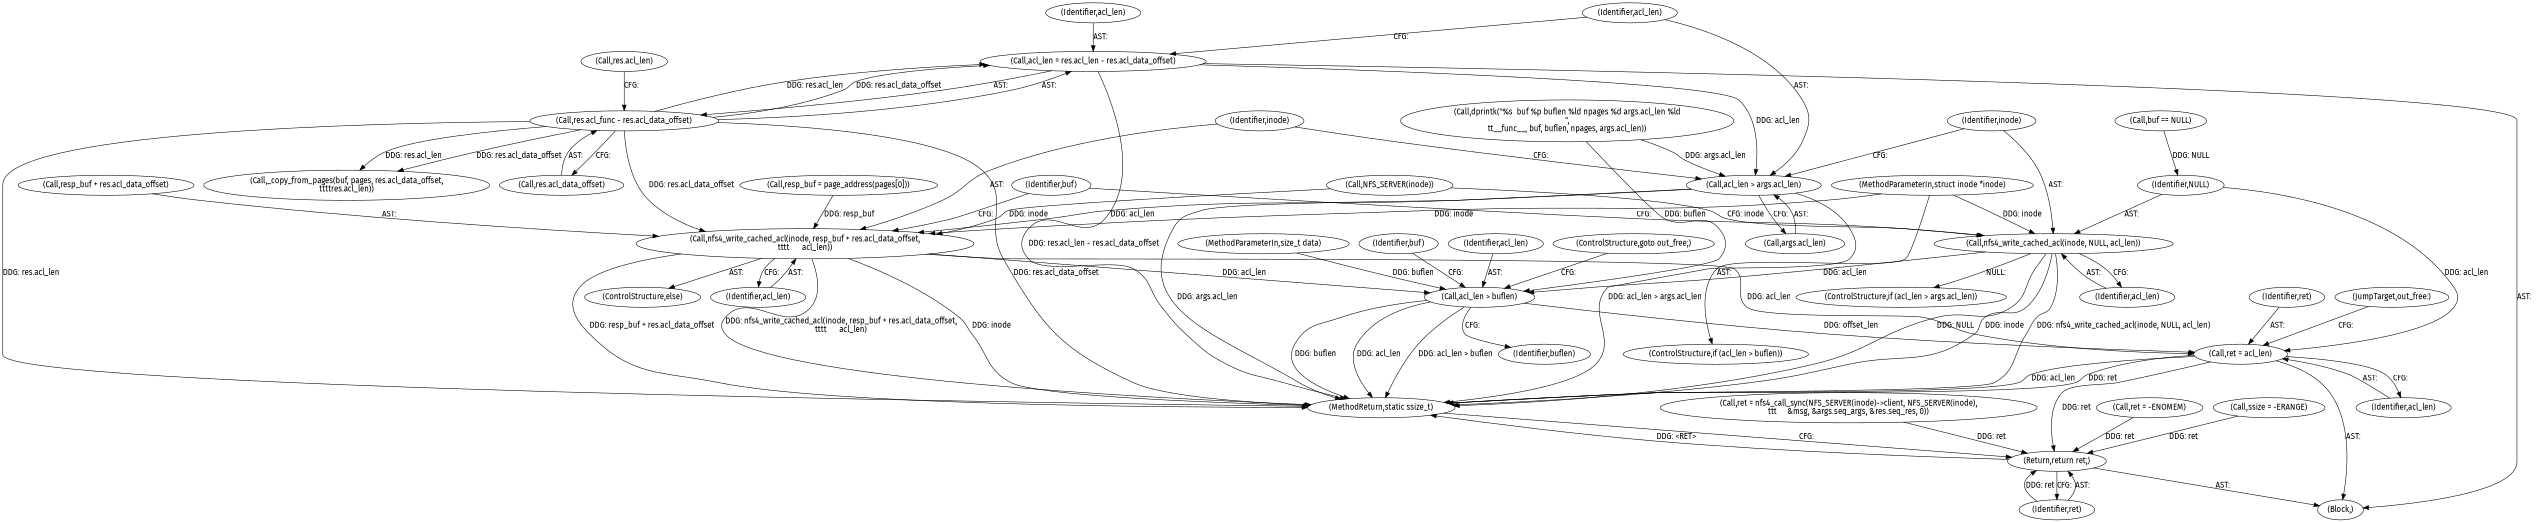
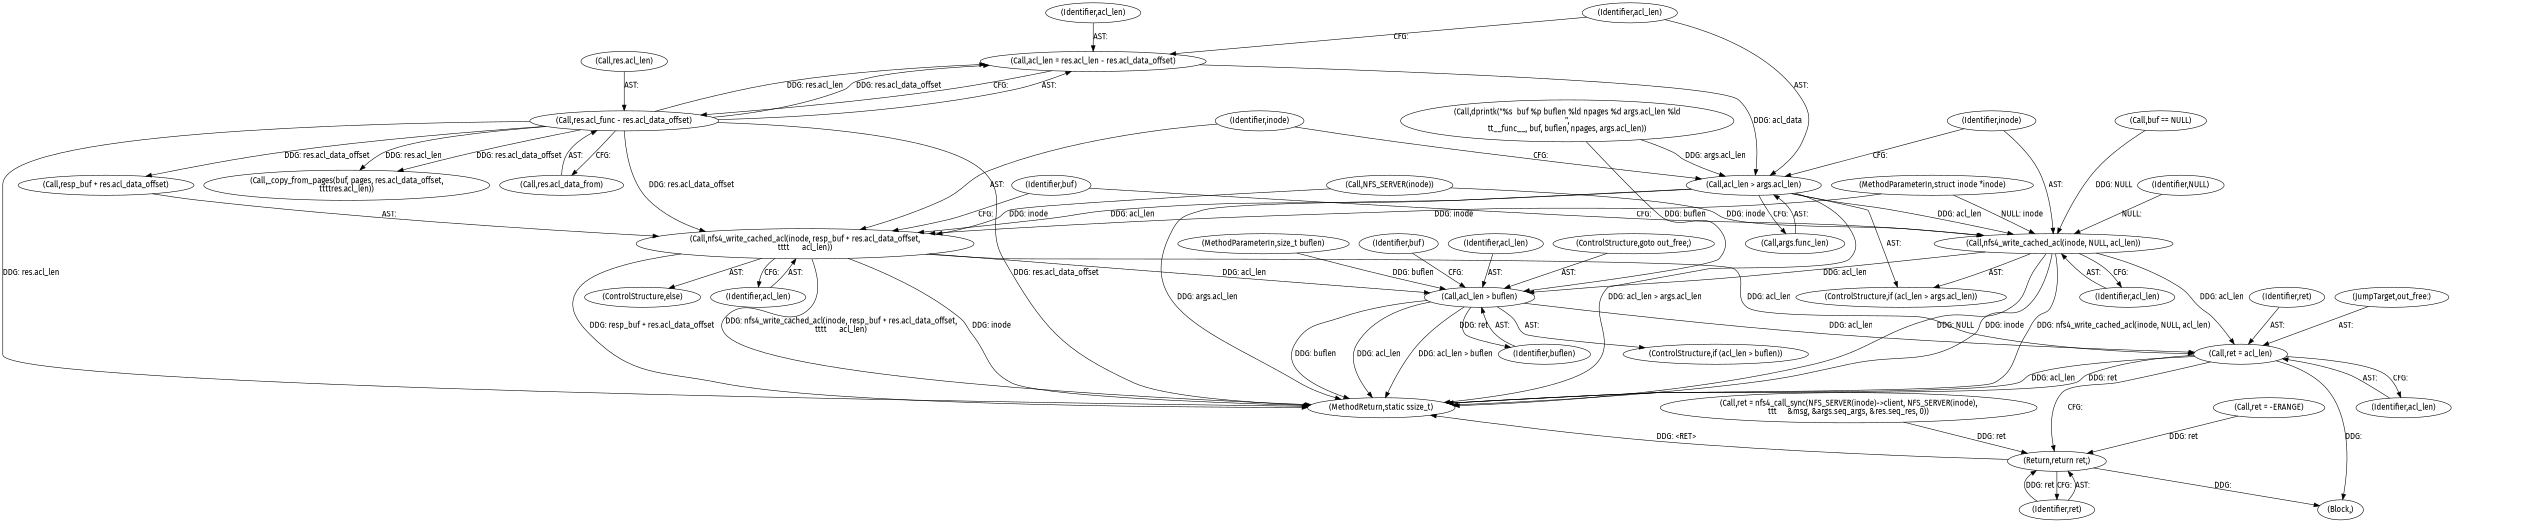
edge "(Call,res.acl_len)" -> "(Call,res.acl_func - res.acl_data_offset)": label "CFG: " -> "AST: "
edge "(Call,acl_len = res.acl_len - res.acl_data_offset)" -> "(Call,res.acl_func - res.acl_data_offset)": label "AST: " -> "CFG: "
edge "(Call,acl_len = res.acl_len - res.acl_data_offset)" -> "(Block,)": removed, label "AST:"
edge "(Call,acl_len = res.acl_len - res.acl_data_offset)" -> "(Call,acl_len > args.acl_len)": label "DDG: acl_len" -> "DDG: acl_data"
edge "(Call,res.acl_func - res.acl_data_offset)" -> "(Call,resp_buf + res.acl_data_offset)": added, label "DDG: res.acl_data_offset"
edge "(Call,buf == NULL)" -> "(Identifier,NULL)": now "(Call,buf == NULL)" -> "(Call,nfs4_write_cached_acl(inode, NULL, acl_len))"
node "(Call,res.acl_data_offset)": label "(Call,res.acl_data_offset)" -> "(Call,res.acl_data_from)"
node "(Call,resp_buf = page_address(pages[0]))": removed
edge "(Call,acl_len > args.acl_len)" -> "(ControlStructure,if (acl_len > args.acl_len))": added, label "AST:"
edge "(Call,acl_len > args.acl_len)" -> "(Call,nfs4_write_cached_acl(inode, NULL, acl_len))": added, label "DDG: acl_len"
edge "(Call,NFS_SERVER(inode))" -> "(Call,nfs4_write_cached_acl(inode, NULL, acl_len))": label "CFG: inode" -> "DDG: inode"
edge "(MethodParameterIn,struct inode *inode)" -> "(Call,nfs4_write_cached_acl(inode, NULL, acl_len))": label "DDG: inode" -> "NULL: inode"
edge "(Identifier,NULL)" -> "(Call,nfs4_write_cached_acl(inode, NULL, acl_len))": label "AST: " -> "NULL: "
edge "(Call,acl_len = res.acl_len - res.acl_data_offset)" -> "(MethodReturn,static ssize_t)": removed, label "DDG: res.acl_len - res.acl_data_offset"
node "(MethodParameterIn,size_t data)": label "(MethodParameterIn,size_t data)" -> "(MethodParameterIn,size_t buflen)"
node "(Call,args.acl_len)": label "(Call,args.acl_len)" -> "(Call,args.func_len)"
edge "(MethodParameterIn,struct inode *inode)" -> "(ControlStructure,if (acl_len > buflen))": now "(Call,acl_len > buflen)" -> "(ControlStructure,if (acl_len > buflen))"
edge "(Identifier,NULL)" -> "(Call,ret = acl_len)": now "(Call,nfs4_write_cached_acl(inode, NULL, acl_len))" -> "(Call,ret = acl_len)"
edge "(ControlStructure,goto out_free;)" -> "(Call,acl_len > buflen)": label "CFG: " -> "AST: "
edge "(Call,nfs4_write_cached_acl(inode, NULL, acl_len))" -> "(ControlStructure,if (acl_len > args.acl_len))": label "NULL: " -> "AST: "
edge "(Call,acl_len > buflen)" -> "(Identifier,buflen)": label "CFG: " -> "DDG: ret"
edge "(Call,acl_len > buflen)" -> "(Call,ret = acl_len)": label "DDG: offset_len" -> "DDG: acl_len"
edge "(JumpTarget,out_free:)" -> "(Call,ret = acl_len)": label "CFG: " -> "AST: "
edge "(Identifier,buflen)" -> "(Call,acl_len > buflen)": added, label "AST:"
edge "(Call,ret = acl_len)" -> "(Return,return ret;)": label "DDG: ret" -> "CFG: "
node "(Call,ret = -ENOMEM)": removed
node "(Call,ssize = -ERANGE)": label "(Call,ssize = -ERANGE)" -> "(Call,ret = -ERANGE)"
edge "(MethodReturn,static ssize_t)" -> "(Return,return ret;)": removed, label "CFG:"
edge "(Call,ret = acl_len)" -> "(Block,)": label "AST: " -> "DDG: "
edge "(Return,return ret;)" -> "(Block,)": label "AST: " -> "DDG: "
